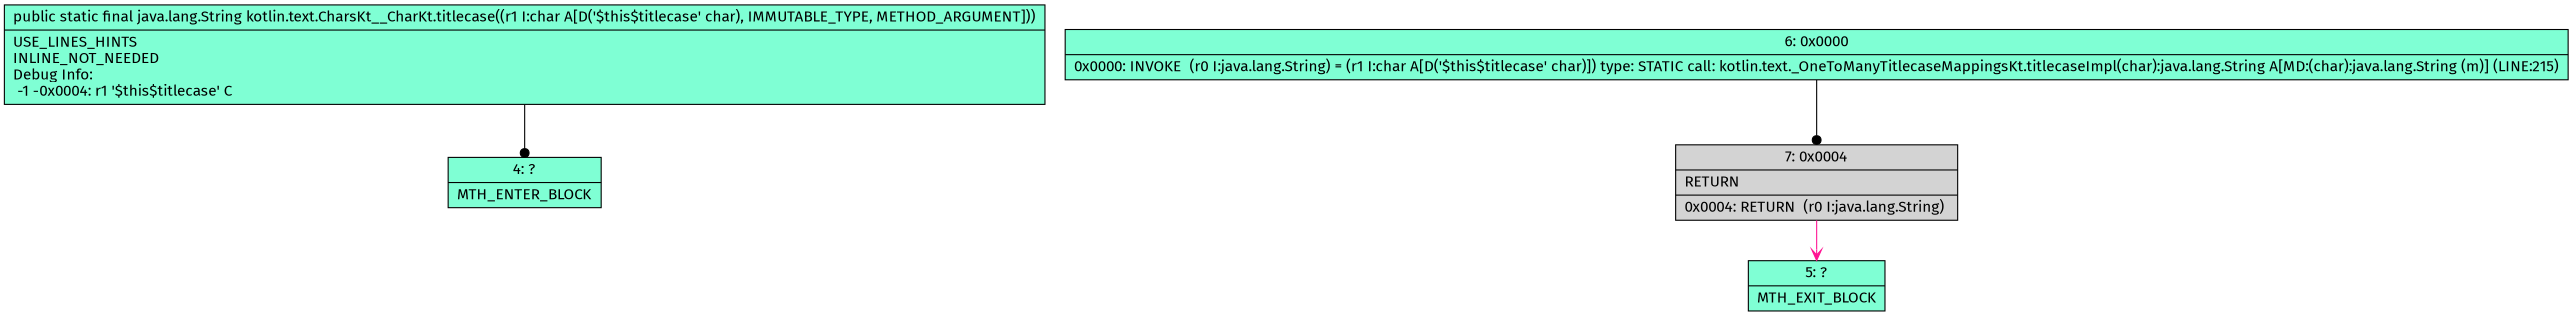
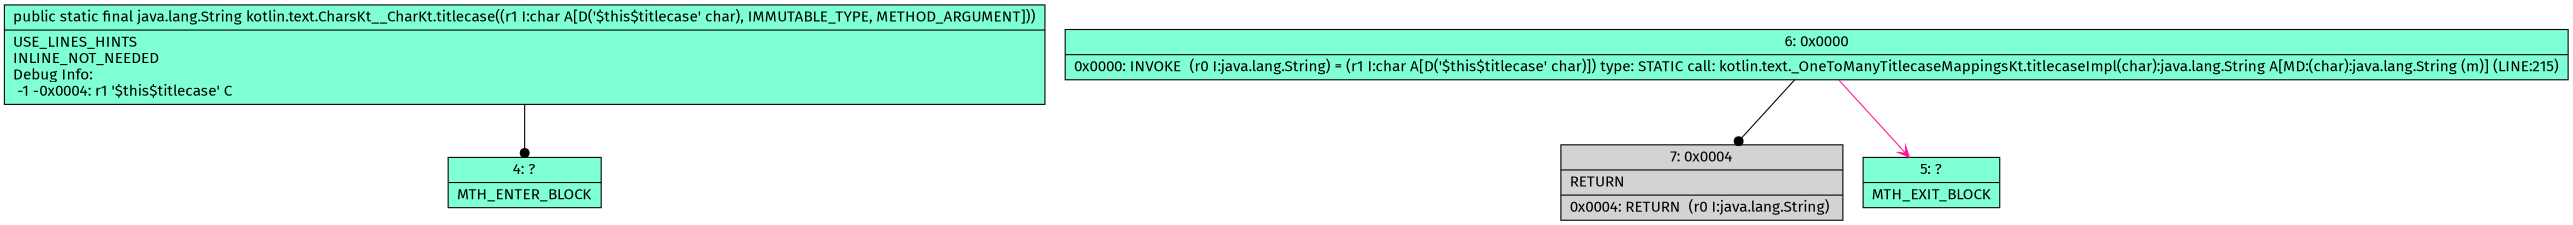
edge "7: 0x0004" -> "5: ?": now "6: 0x0000" -> "5: ?"
